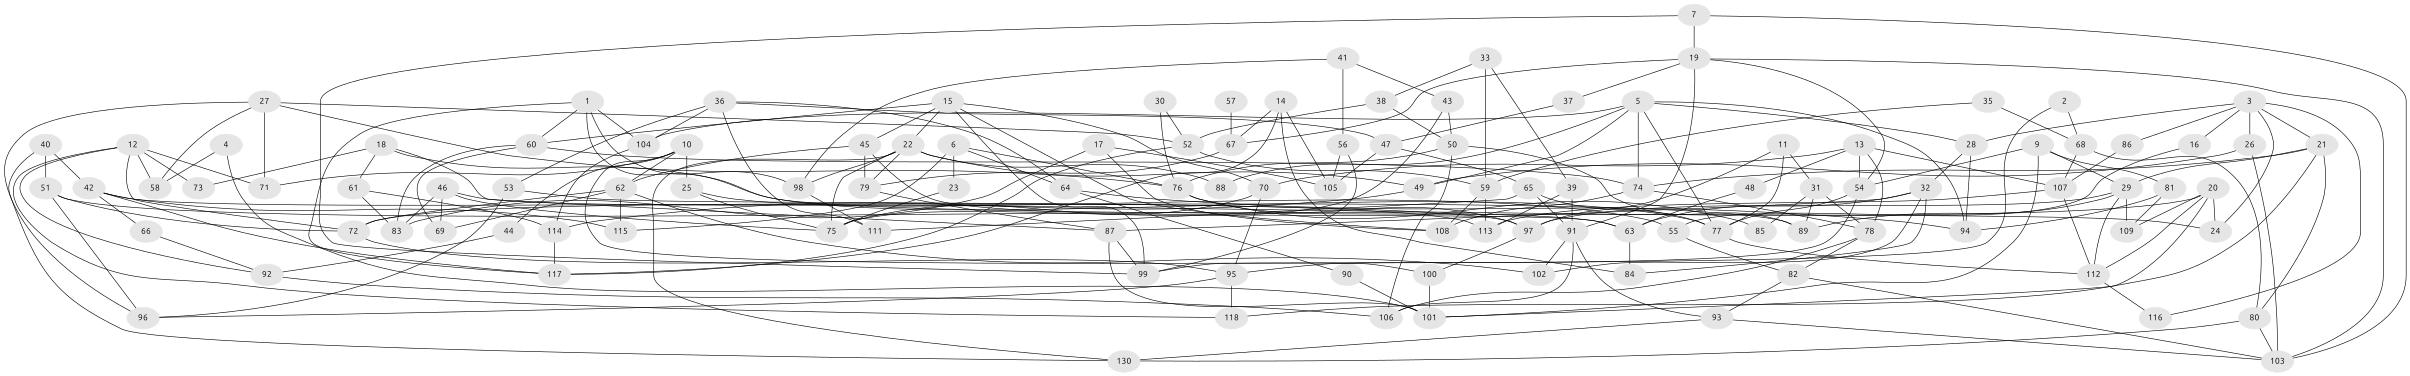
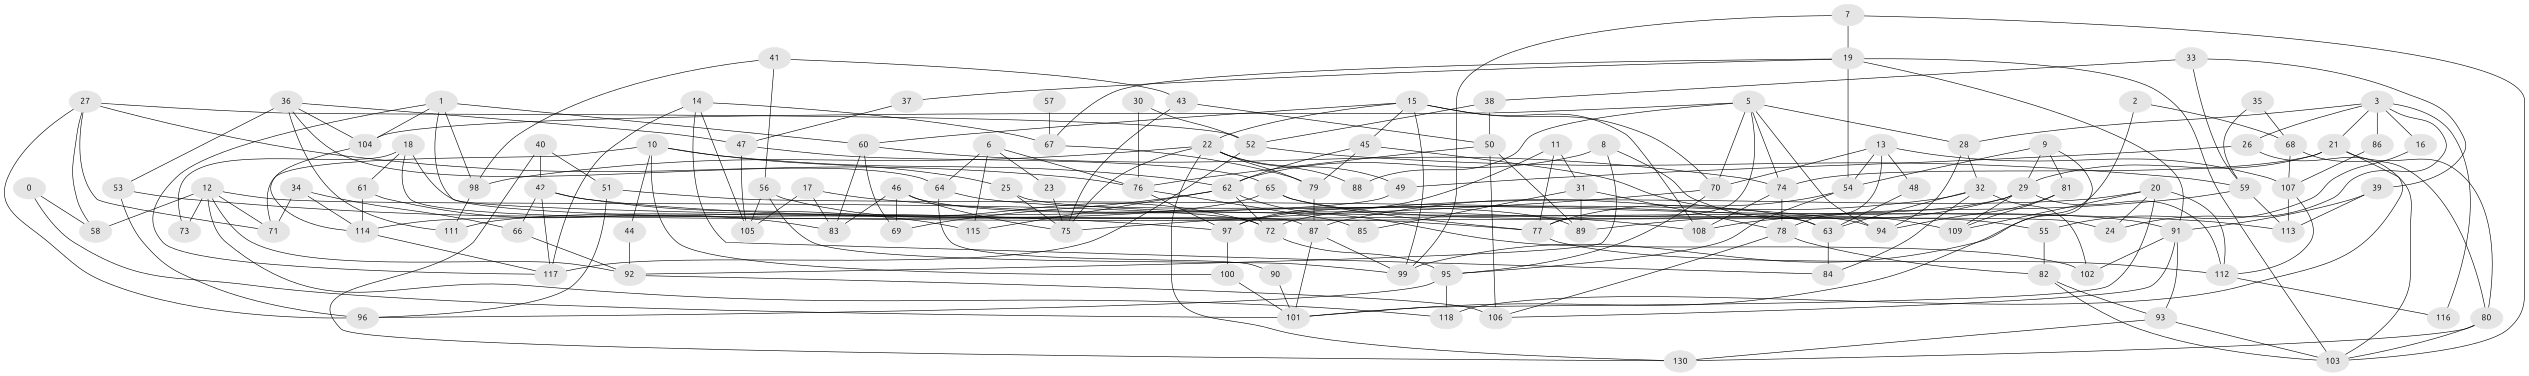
node "4": label "4" -> "0"
node "8": added
edge "5" -- "49": now "5" -- "70"
node "34": added
edge "51" -- "72": now "56" -- "72"
